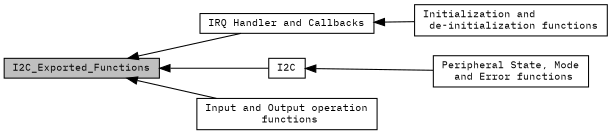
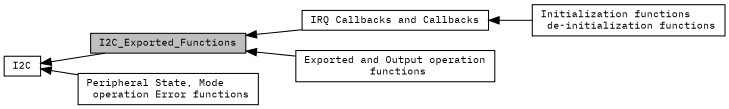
node "Initialization and de-initialization functions": label "Initialization and de-initialization functions" -> "Initialization functions de-initialization functions"
node "IRQ Handler and Callbacks": label "IRQ Handler and Callbacks" -> "IRQ Callbacks and Callbacks"
edge "I2C" -> "I2C_Exported_Functions": reversed
node "Peripheral State, Mode and Error functions": label "Peripheral State, Mode and Error functions" -> "Peripheral State, Mode operation Error functions"
node "Input and Output operation functions": label "Input and Output operation functions" -> "Exported and Output operation functions"
